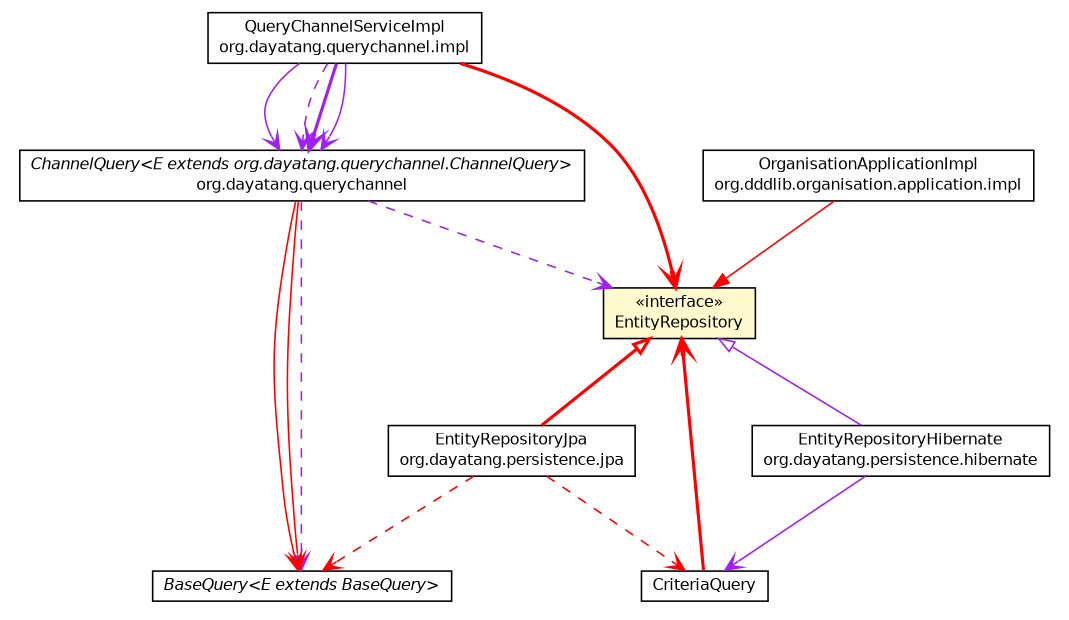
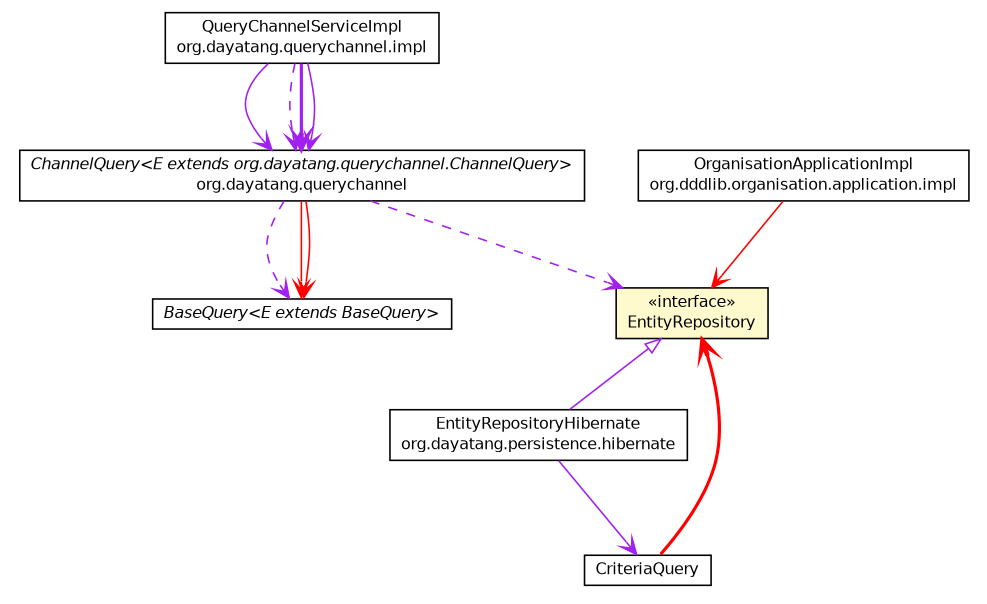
edge "QueryChannelServiceImpl" -> "EntityRepository": removed
edge "OrganisationApplicationImpl" -> "EntityRepository": arrowhead normal -> open
node "EntityRepositoryJpa": removed
